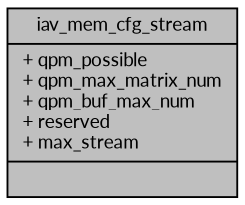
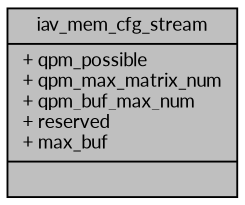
node "iav_mem_cfg_stream": text "+ max_stream" -> "+ max_buf"
